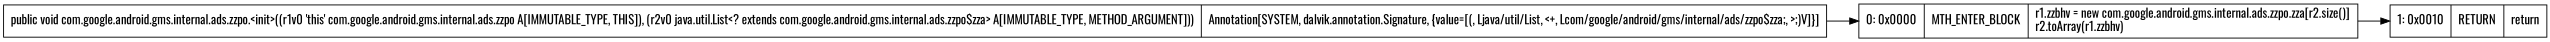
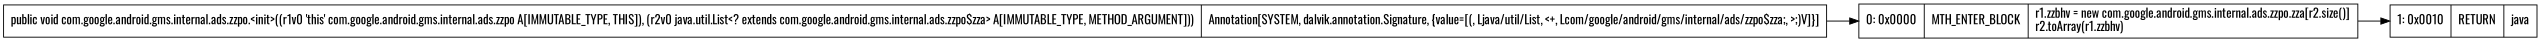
node "1: 0x0010": text "return" -> "java"
